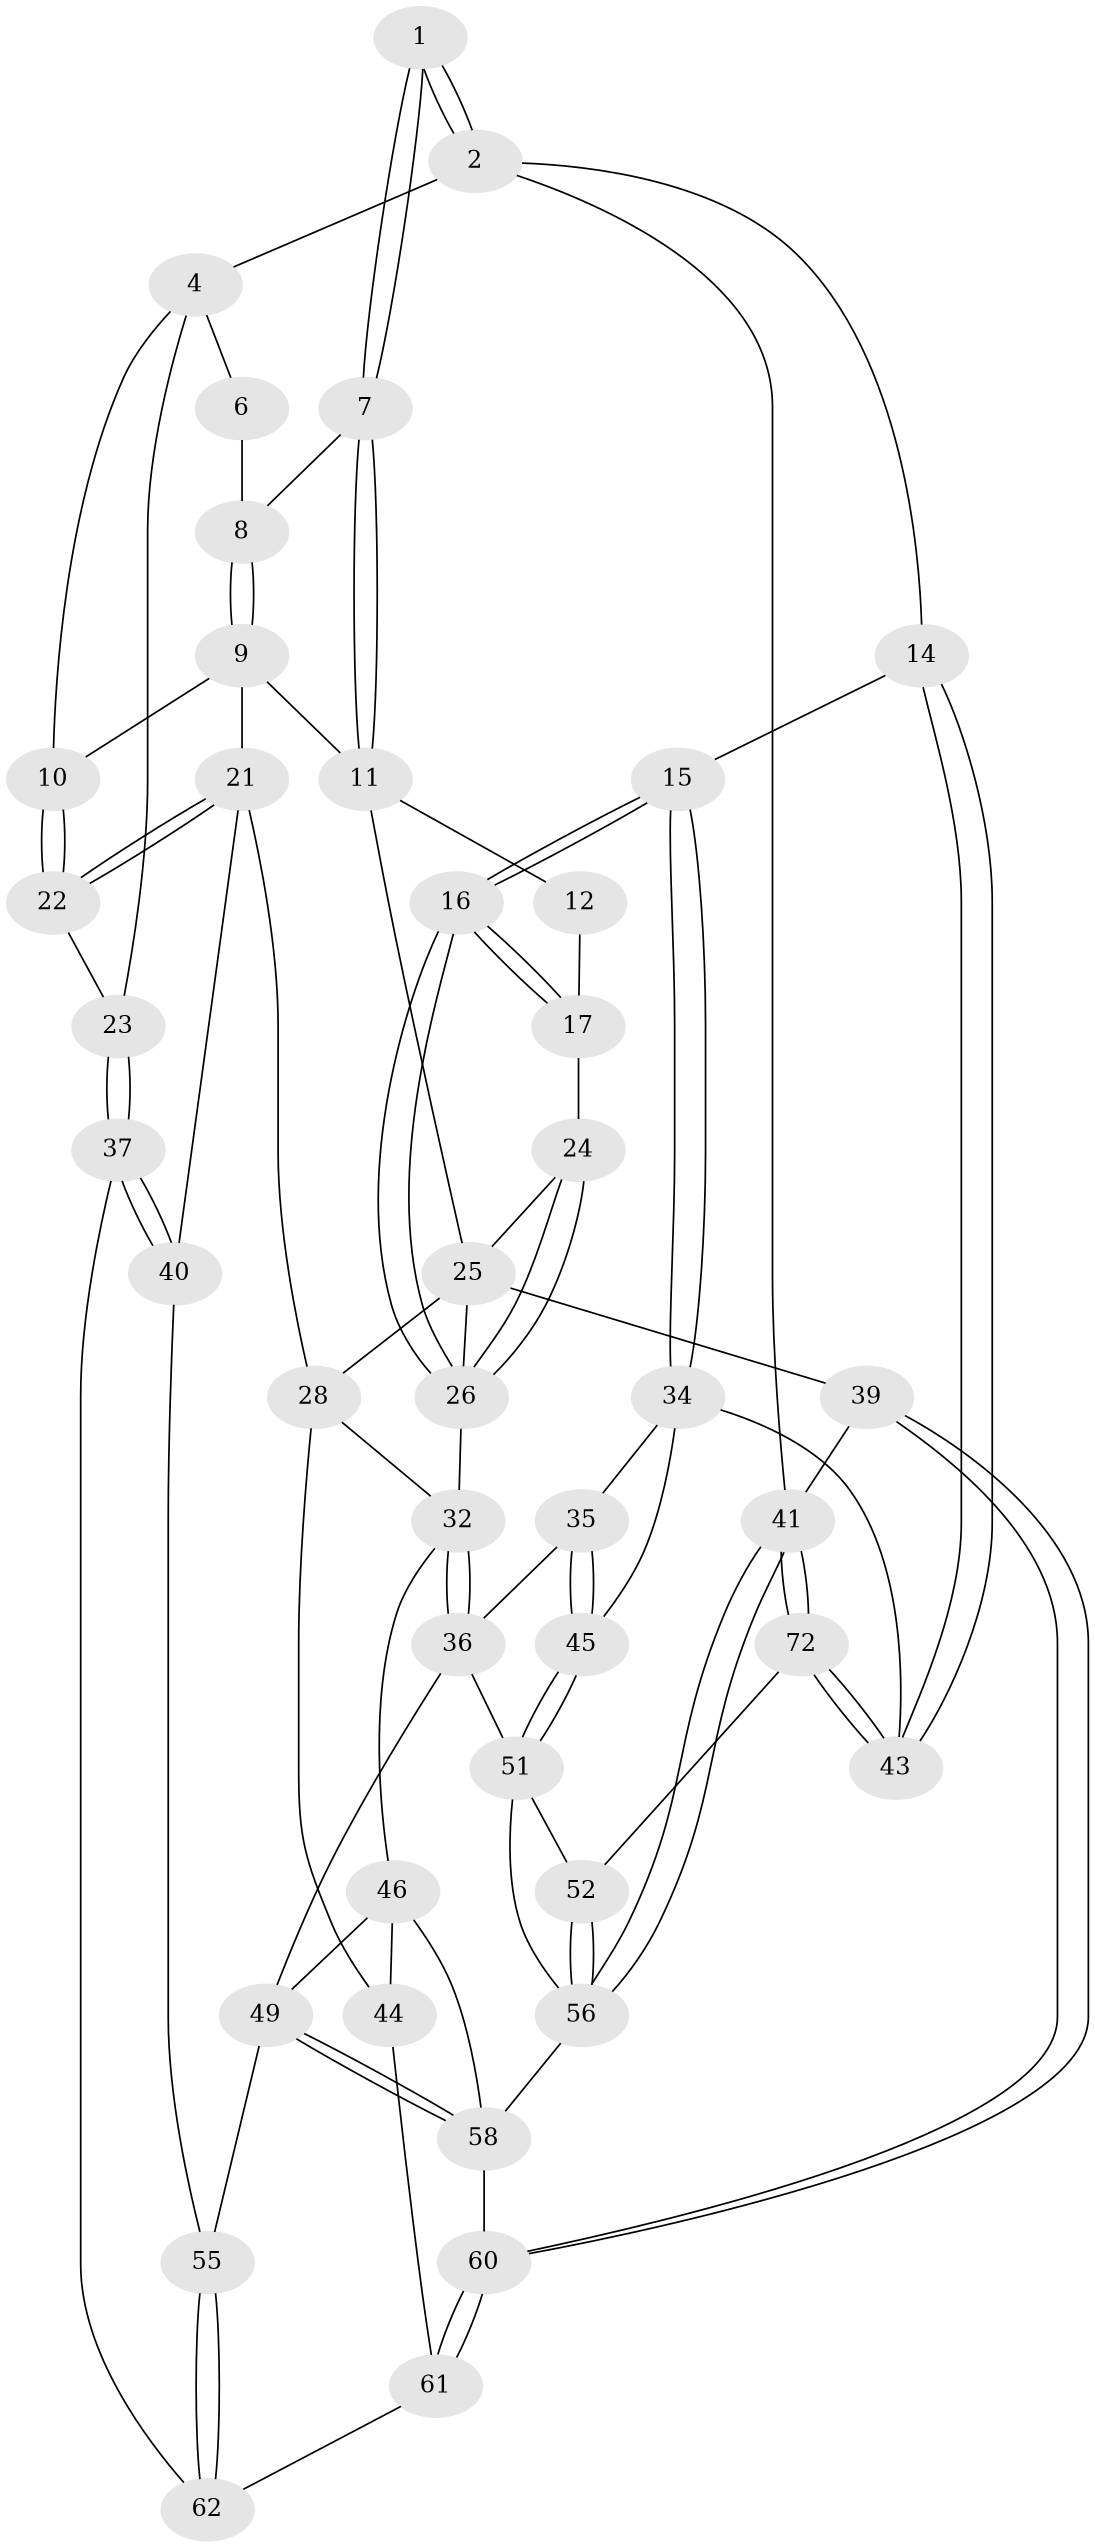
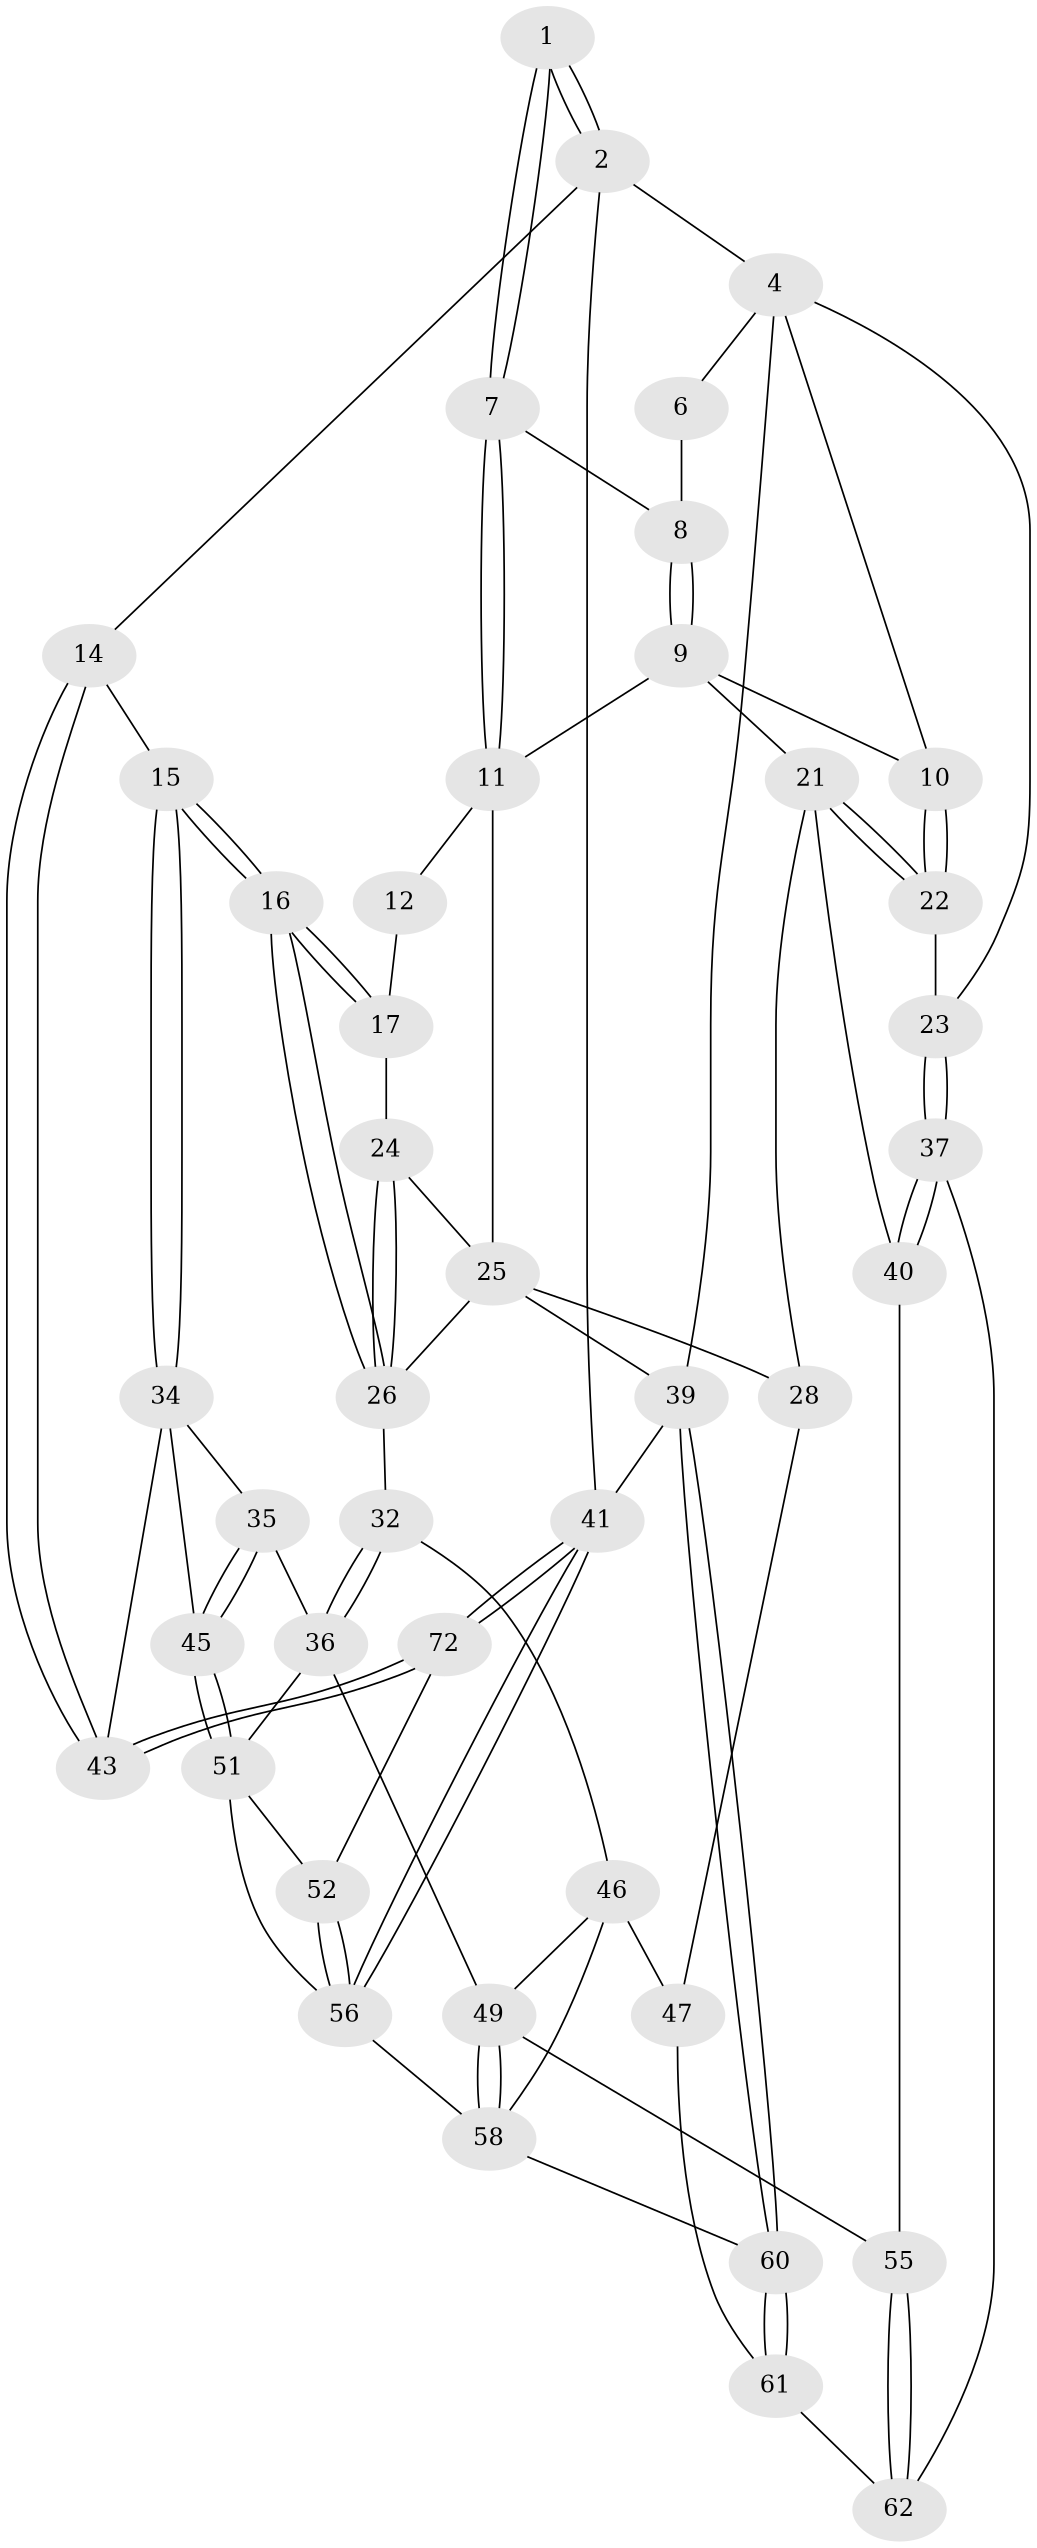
edge "4" -- "39": added
edge "28" -- "32": removed
node "44": label "44" -> "47"
